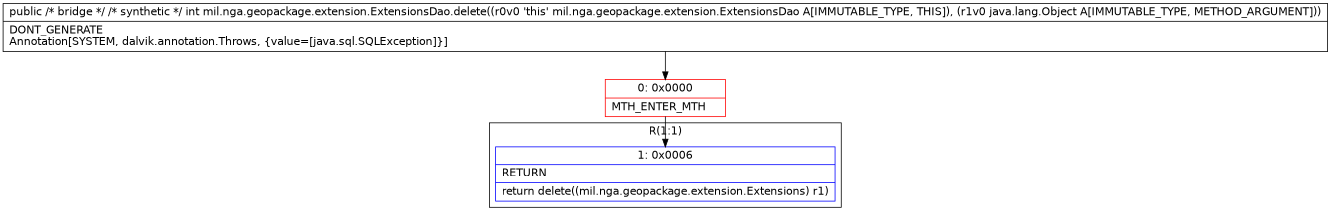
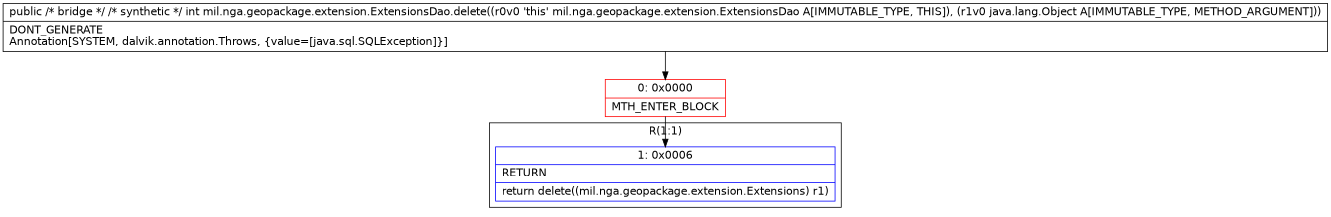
node "0: 0x0000": text "MTH_ENTER_MTH" -> "MTH_ENTER_BLOCK"
